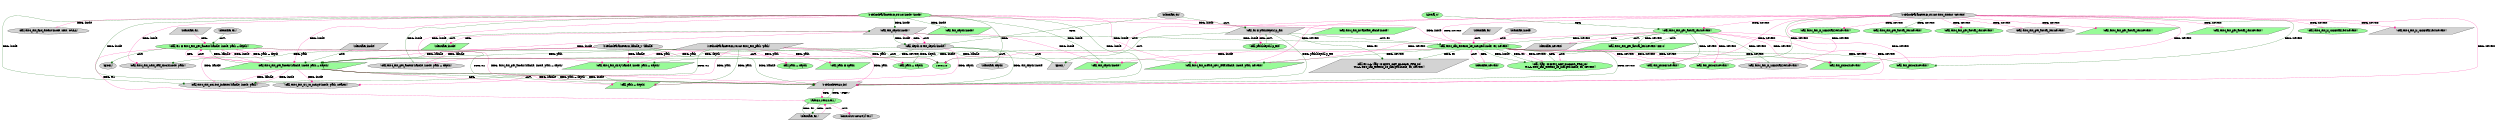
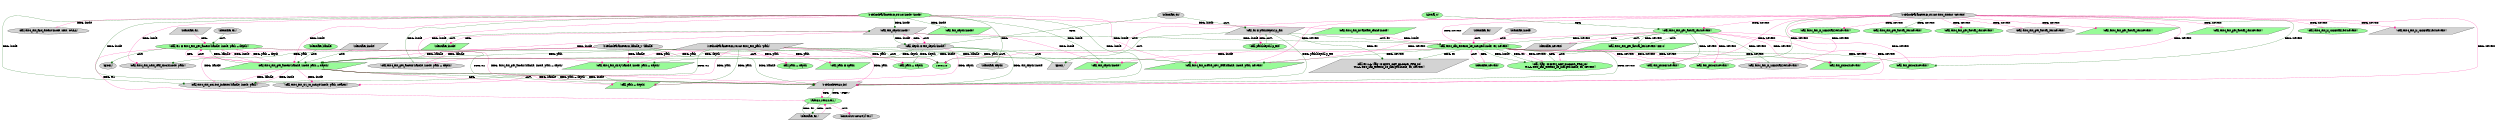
edge "(MethodParameterIn,struct inode *inode)" -> "(Call,ext4_can_extents_be_merged(inode, ex, newext))": now "(Call,ext4_ext_invalidate_cache(inode))" -> "(Call,ext4_can_extents_be_merged(inode, ex, newext))"
node "(Identifier,handle)": added
edge "(MethodParameterIn,struct ext4_ext_path *path)" -> "(Call,ext4_ext_create_new_leaf(handle, inode, path, newext))": added, label "DDG: path"
edge "(Call,depth = ext_depth(inode))" -> "(Call,ext4_ext_dirty(handle, inode, path + depth))": label "DDG: newext" -> "DDG: depth"
